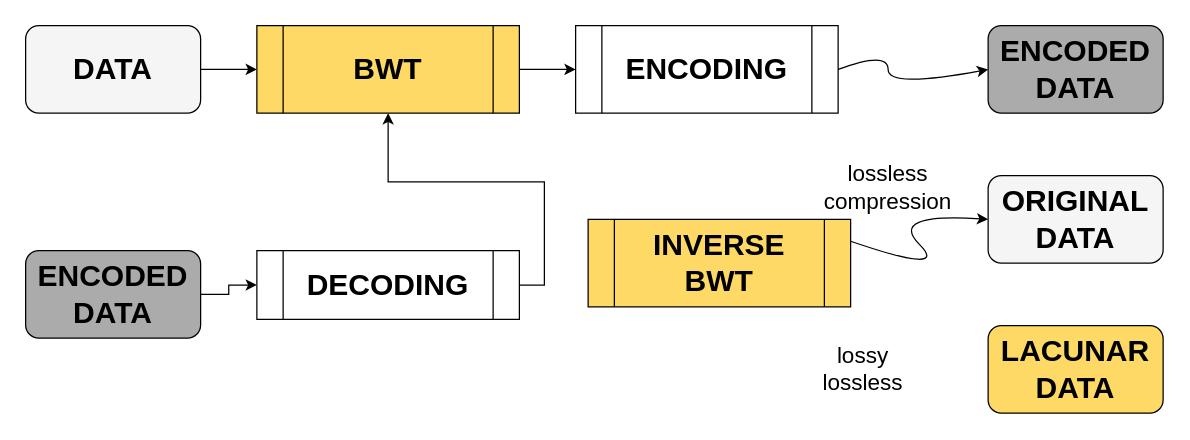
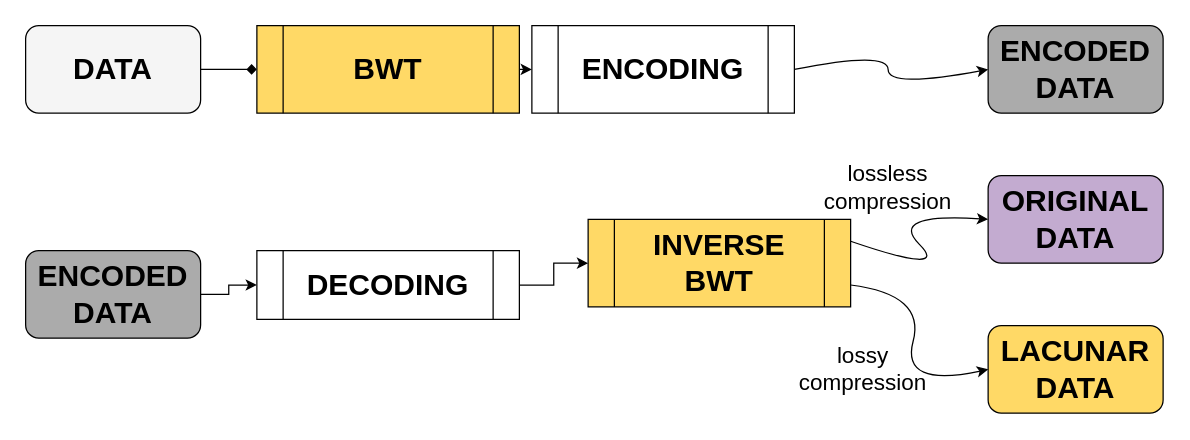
edge "DATA" -> "BWT": arrowhead classic -> diamond
node "ENCODING": moved (707, 69) -> (663, 69)
edge "DECODING" -> "BWT": now "DECODING" -> "INVERSE BWT"
node "ORIGINAL DATA": fillcolor #f5f5f5 -> #c3abd0
edge "INVERSE BWT" -> "LACUNAR DATA": added
node "lossy lossless": label "lossy lossless" -> "lossy compression"
